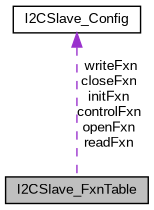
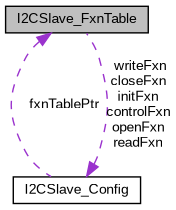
edge "I2CSlave_Config" -> "I2CSlave_FxnTable": added, label "fxnTablePtr"
